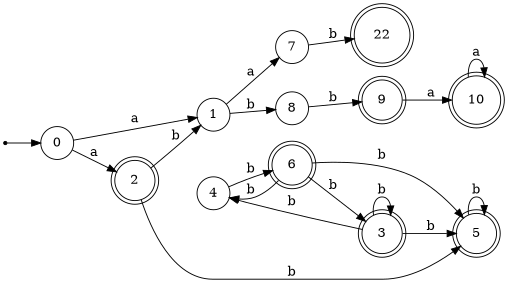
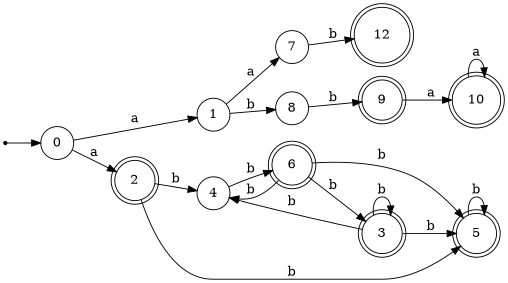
node "22": label "22" -> "12"
edge "2" -> "1": now "2" -> "4"
